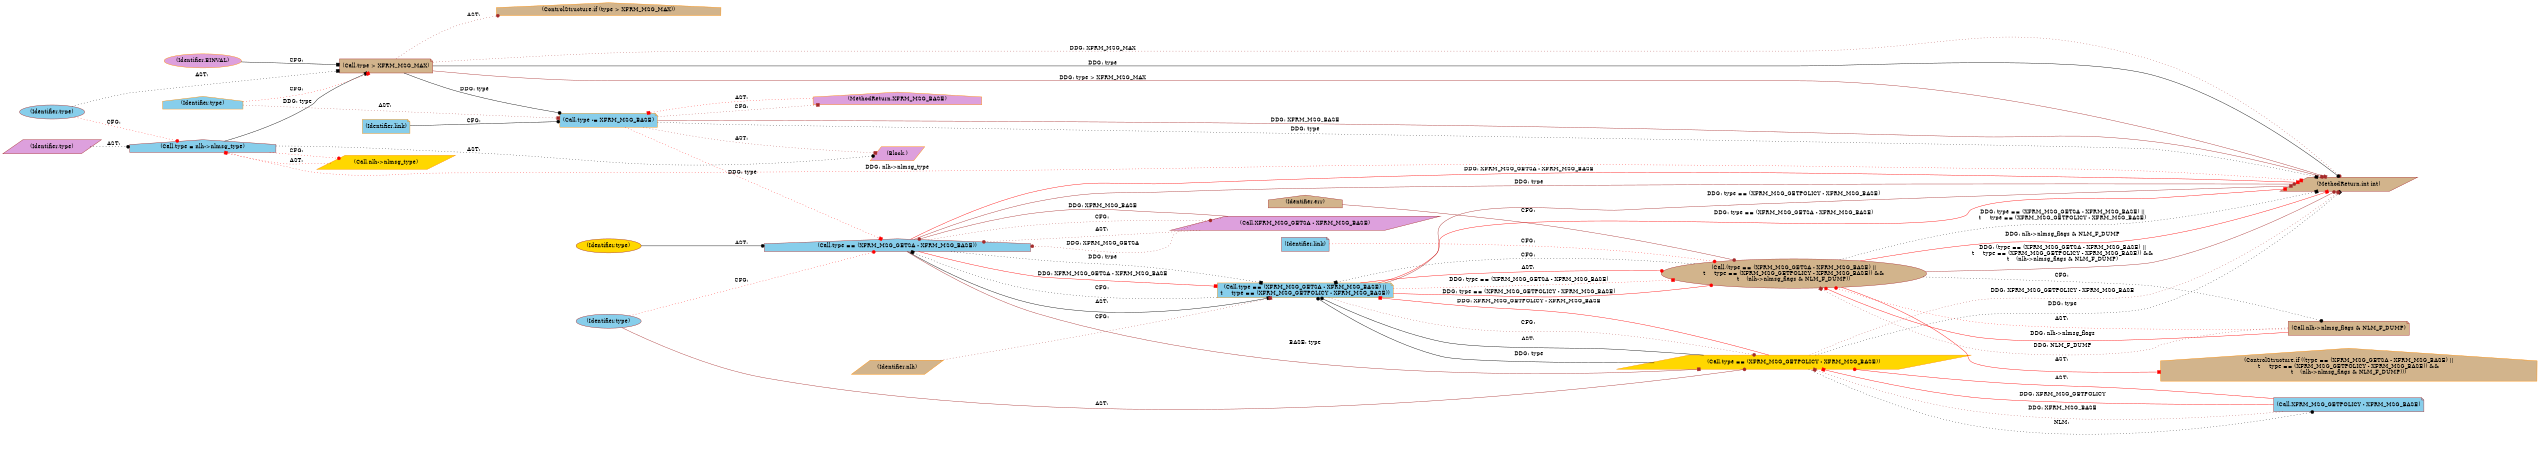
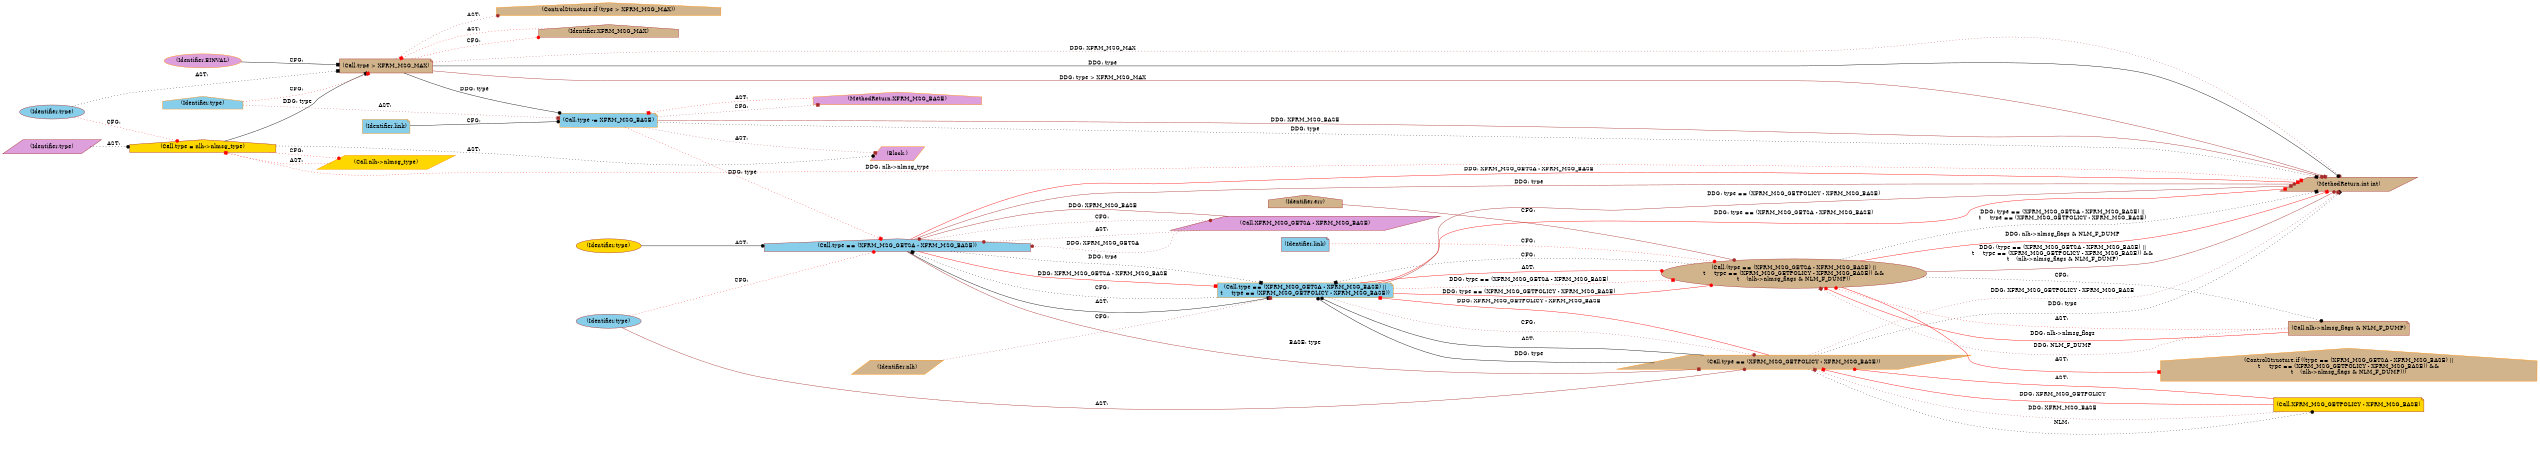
node "(Identifier,XFRM_MSG_MAX)": added
node "(Call,type = nlh->nlmsg_type)": fillcolor skyblue -> gold
node "(Call,type == (XFRM_MSG_GETPOLICY - XFRM_MSG_BASE))": fillcolor gold -> tan
node "(Call,XFRM_MSG_GETPOLICY - XFRM_MSG_BASE)": fillcolor skyblue -> gold
